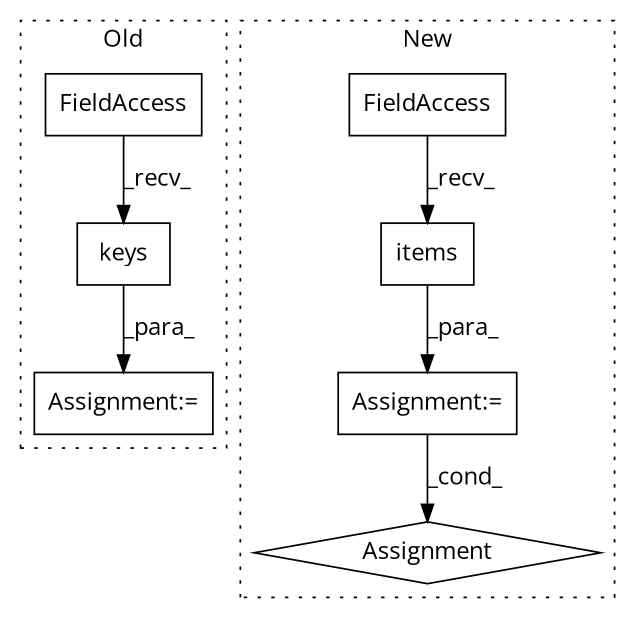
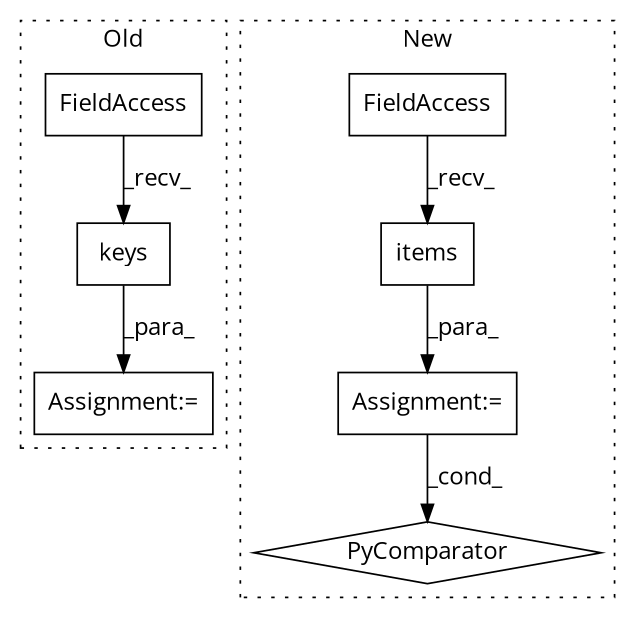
node "Assignment": label "Assignment" -> "PyComparator"
